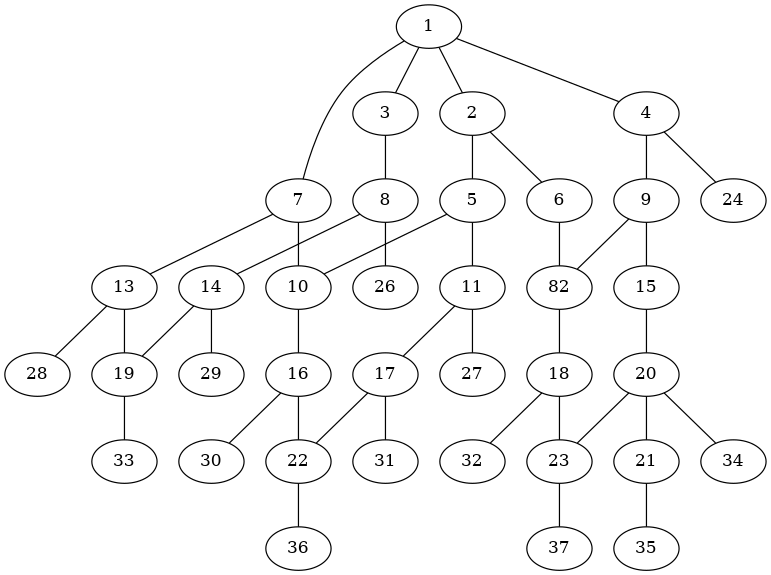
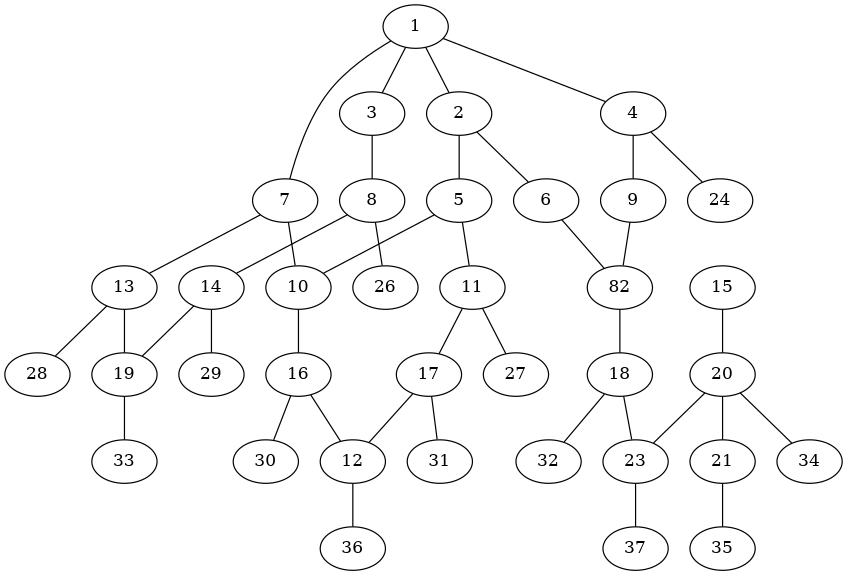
edge "9" -- "15": removed
node "22": label "22" -> "12"
